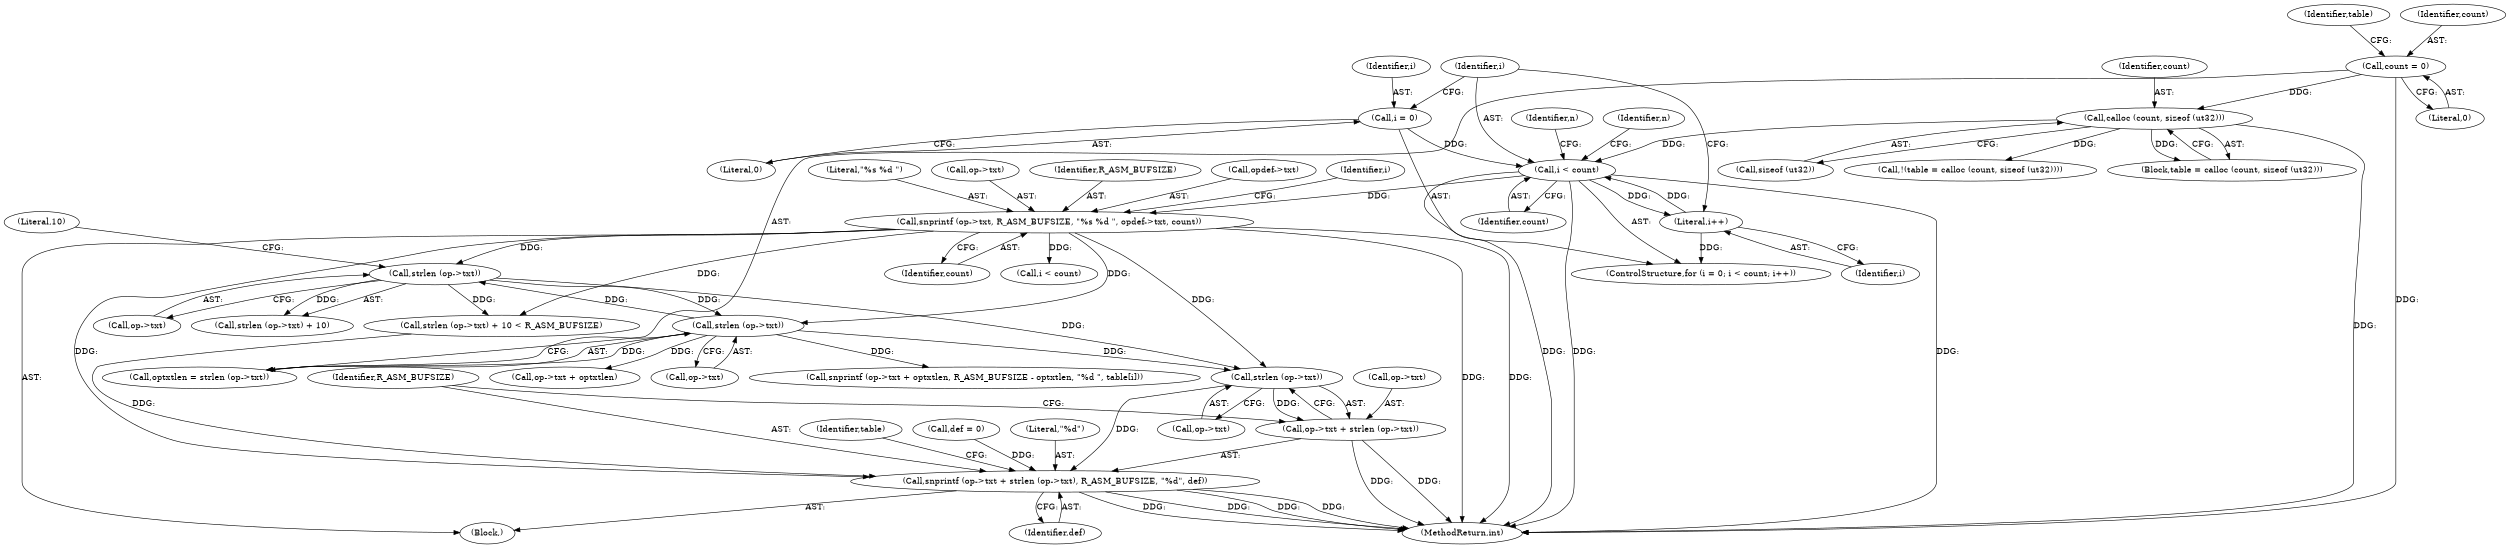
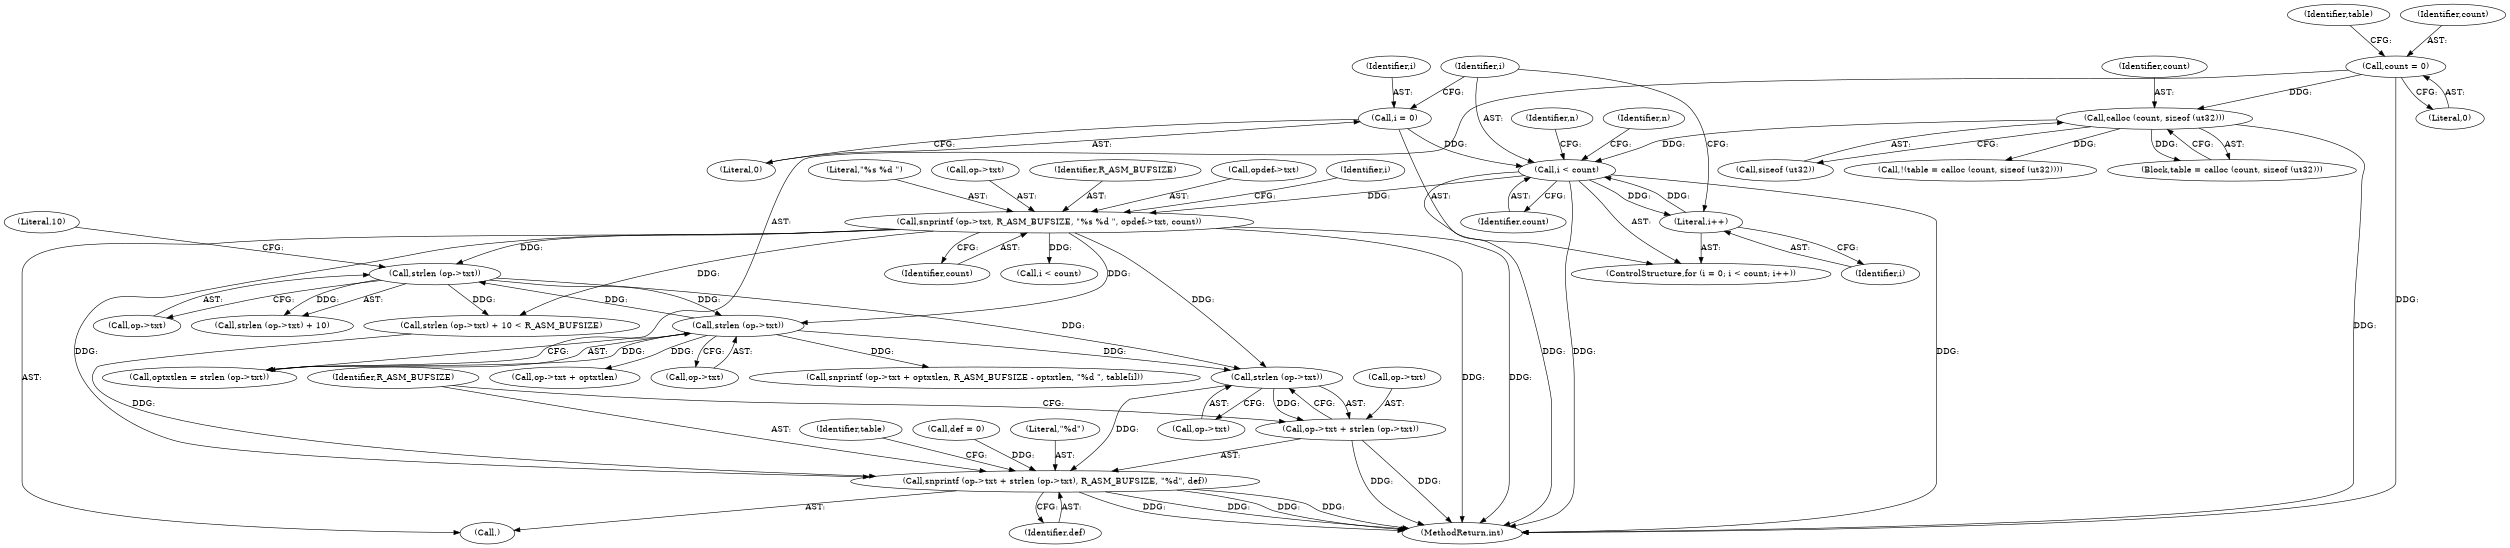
edge "(Literal,i++)" -> "(ControlStructure,for (i = 0; i < count; i++))": label "DDG: " -> "AST: "
node "(Block,)": label "(Block,)" -> "(Call,)"
